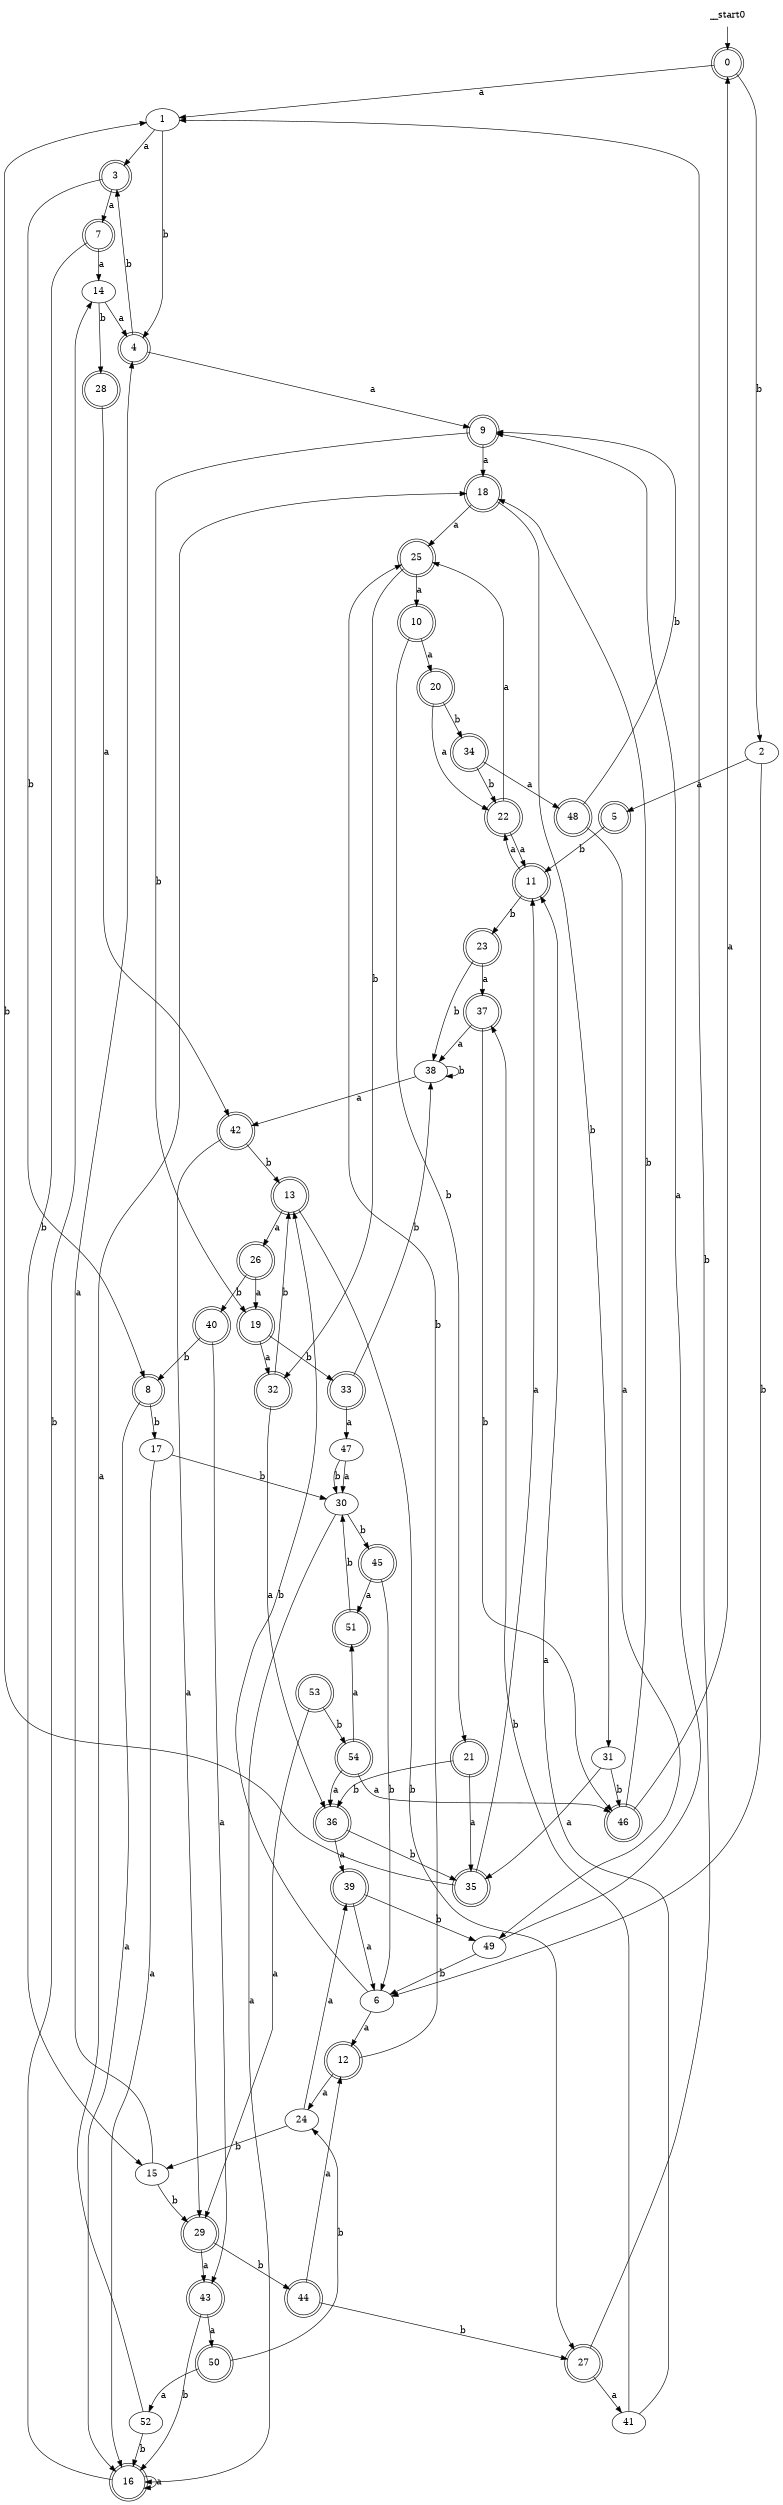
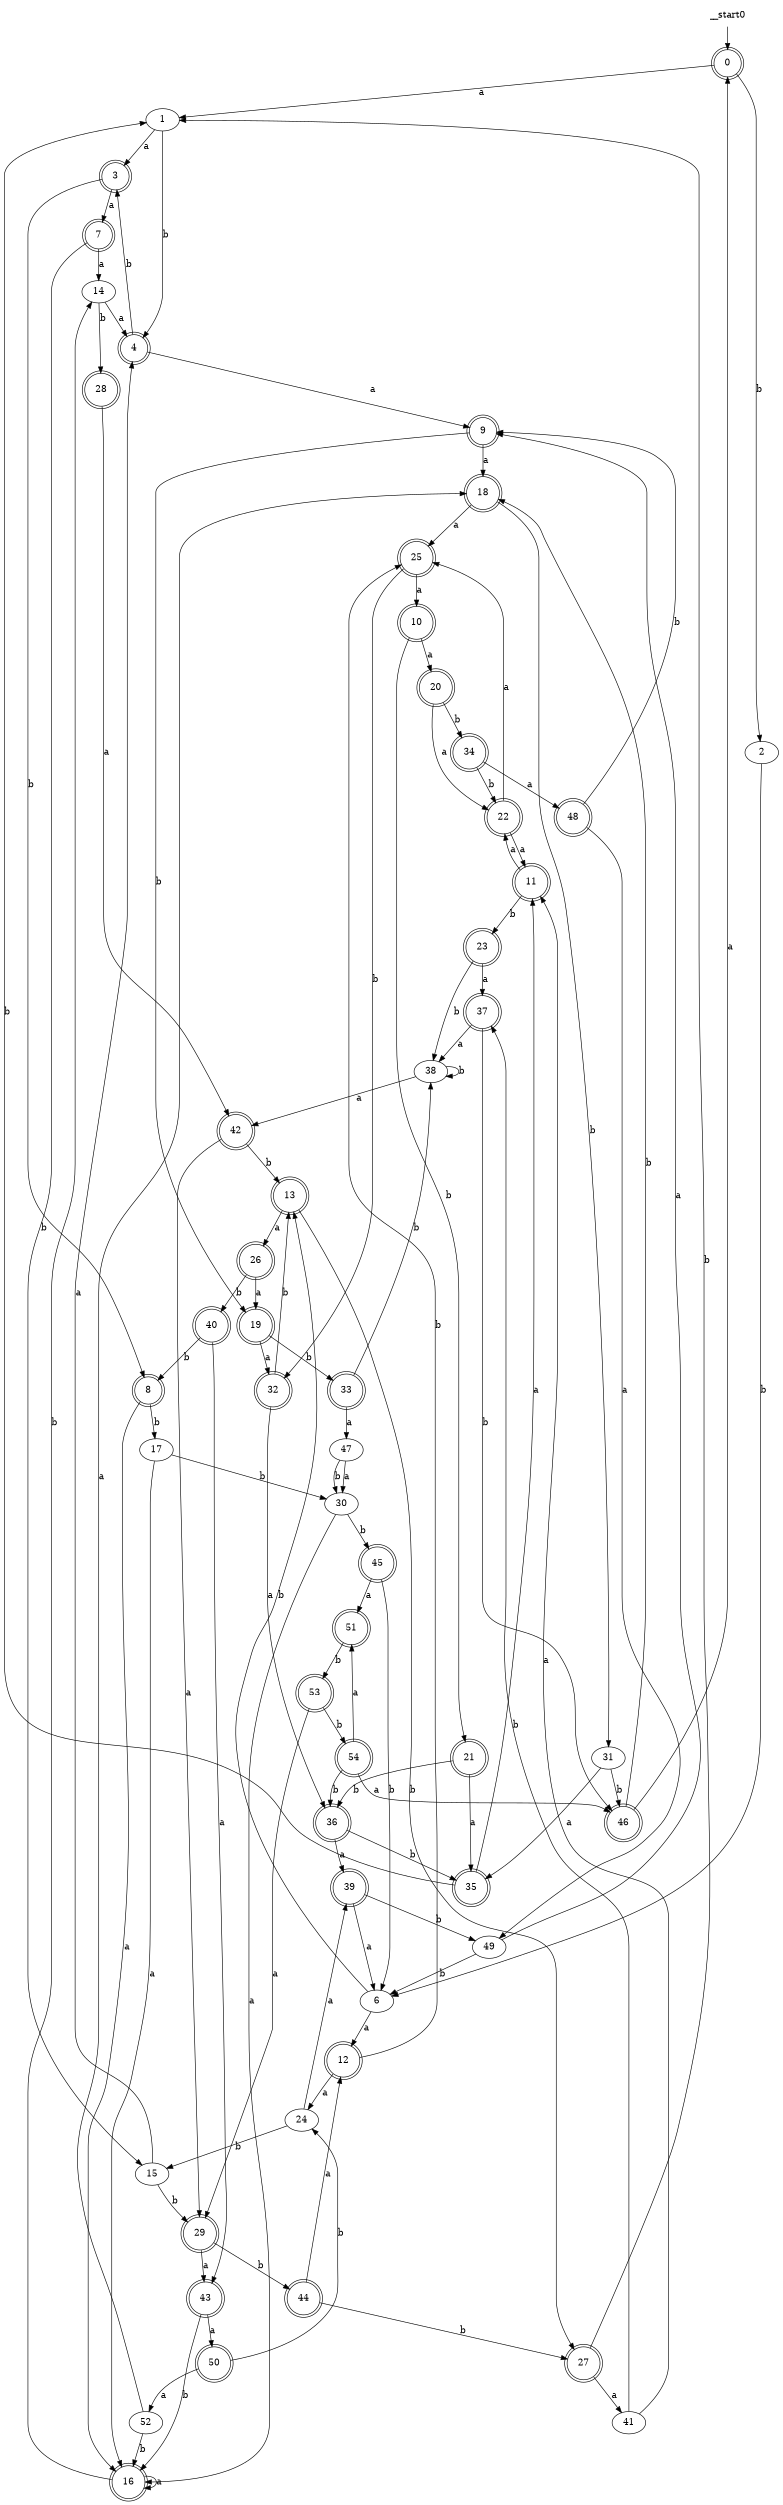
node "5": removed
edge "51" -> "30": now "51" -> "53"
edge "54" -> "36": label "a" -> "b"
